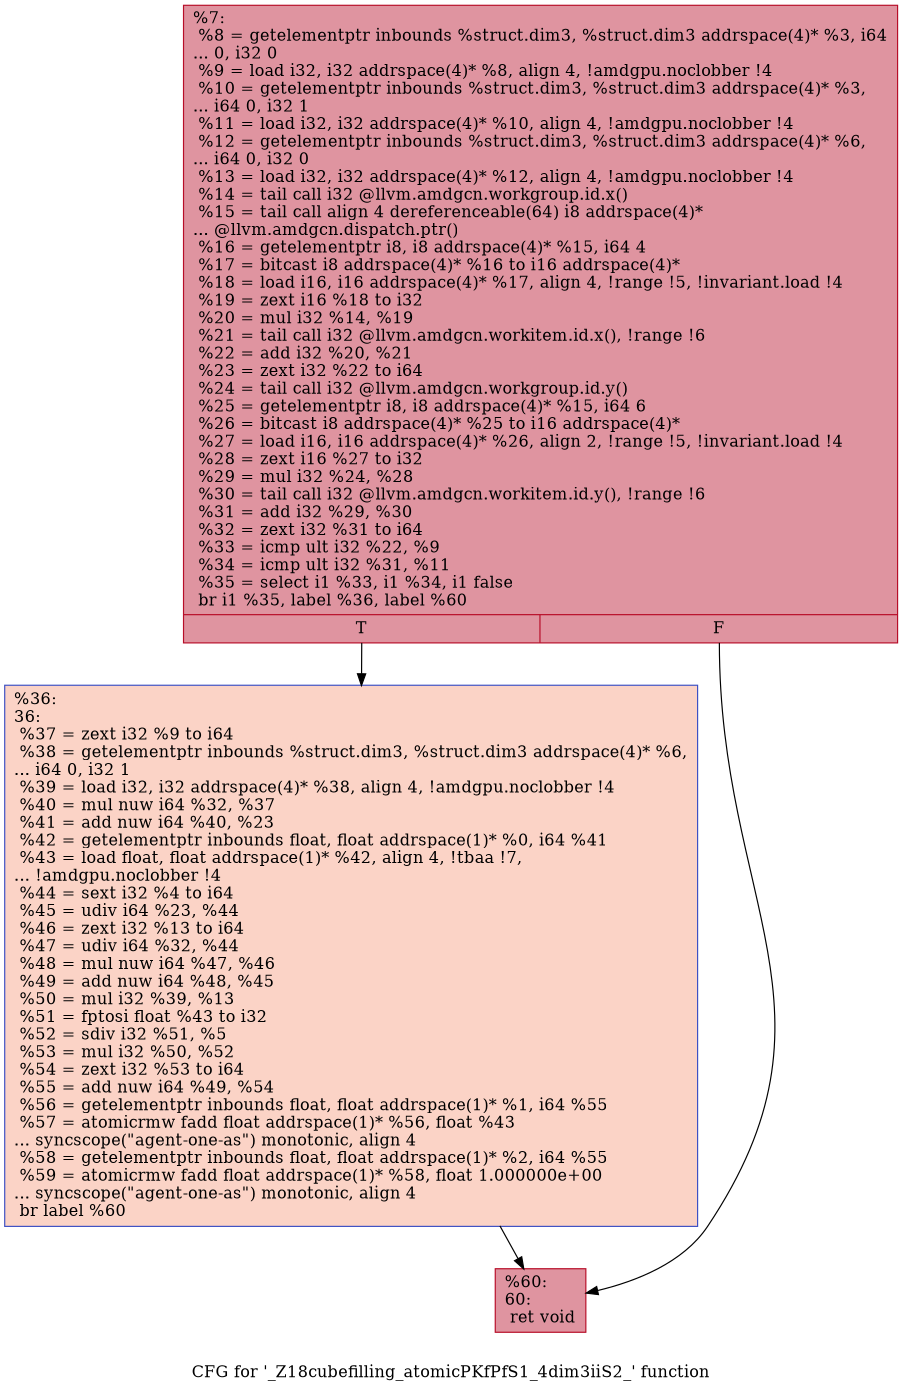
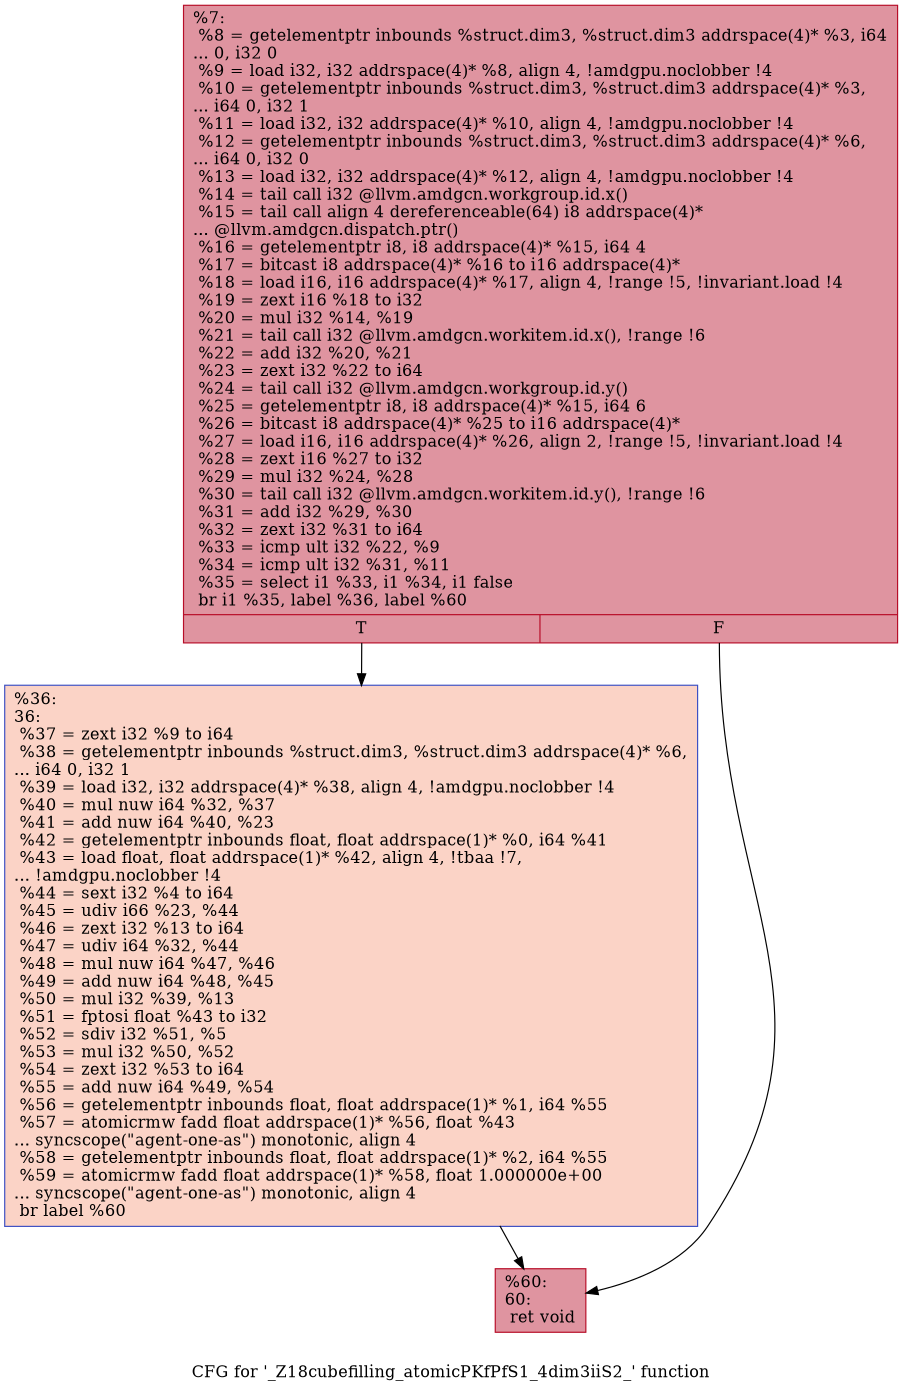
node "%36:": text "%45 = udiv i64 %23, %44" -> "%45 = udiv i66 %23, %44"
